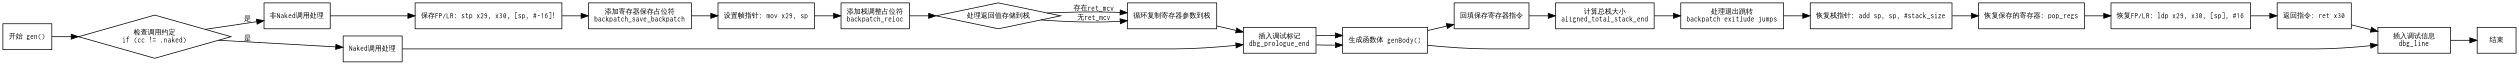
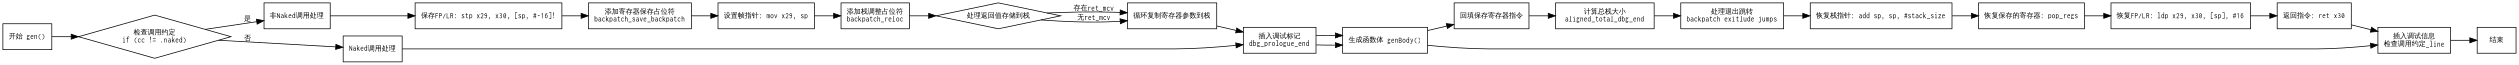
node "计算总栈大小 aligned_total_stack_end": label "计算总栈大小 aligned_total_stack_end" -> "计算总栈大小 aligned_total_dbg_end"
edge "检查调用约定 if (cc != .naked)" -> "Naked调用处理": label "是" -> "否"
node "插入调试信息 dbg_line": label "插入调试信息 dbg_line" -> "插入调试信息 检查调用约定_line"
